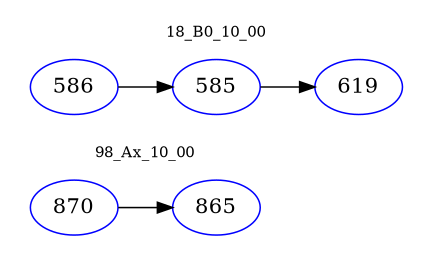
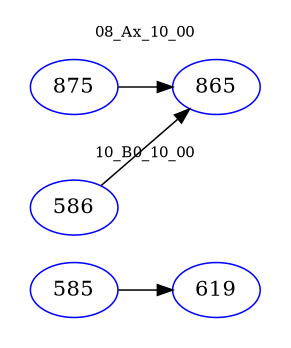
cluster "18_B0_10_00": label "18_B0_10_00" -> "10_B0_10_00"
edge "586" -> "585": now "586" -> "865"
cluster "98_Ax_10_00": label "98_Ax_10_00" -> "08_Ax_10_00"
node "870": label "870" -> "875"
